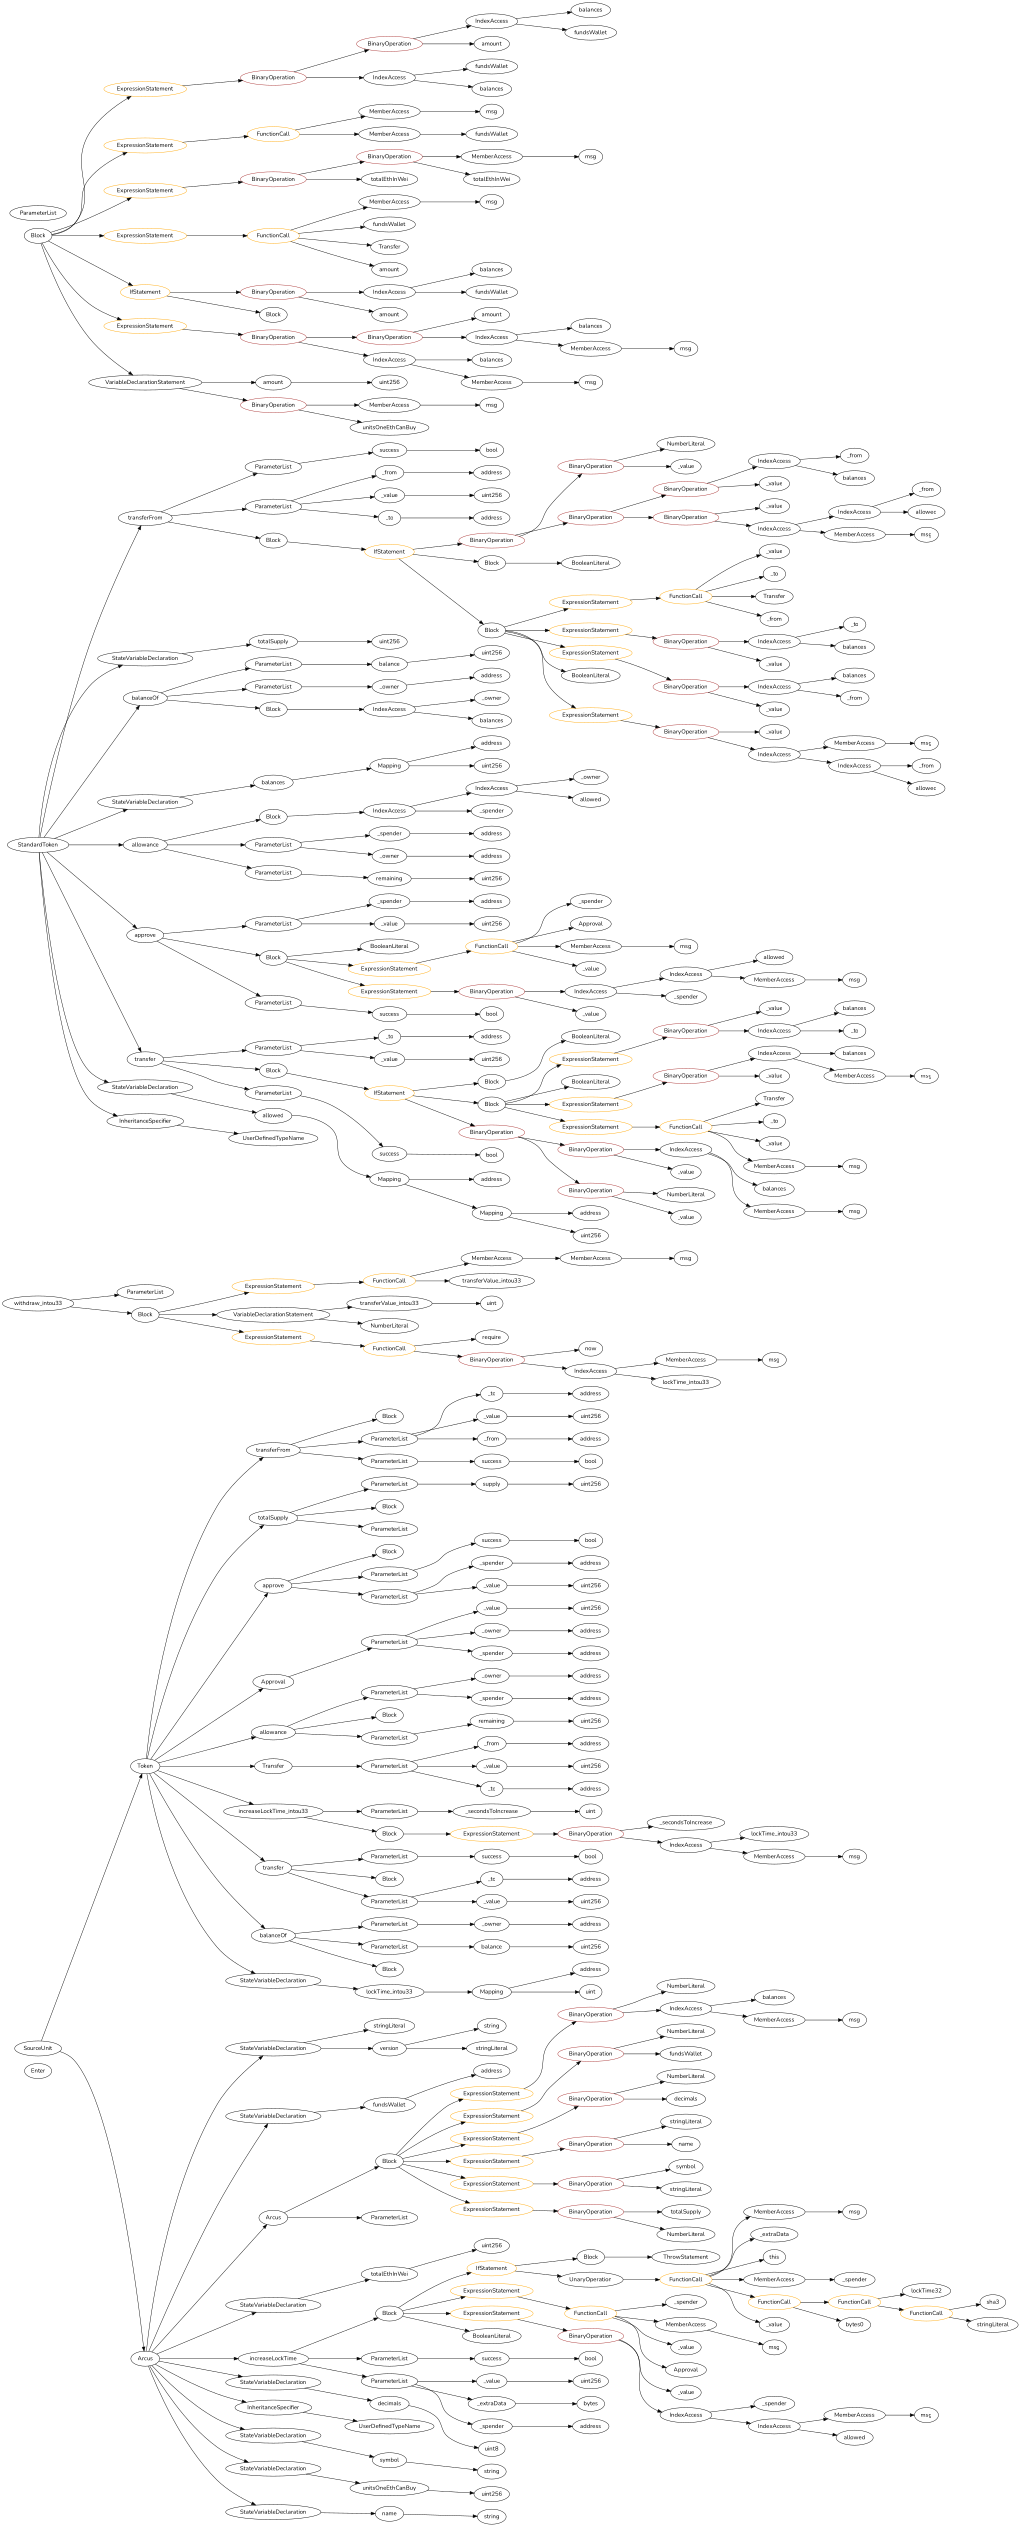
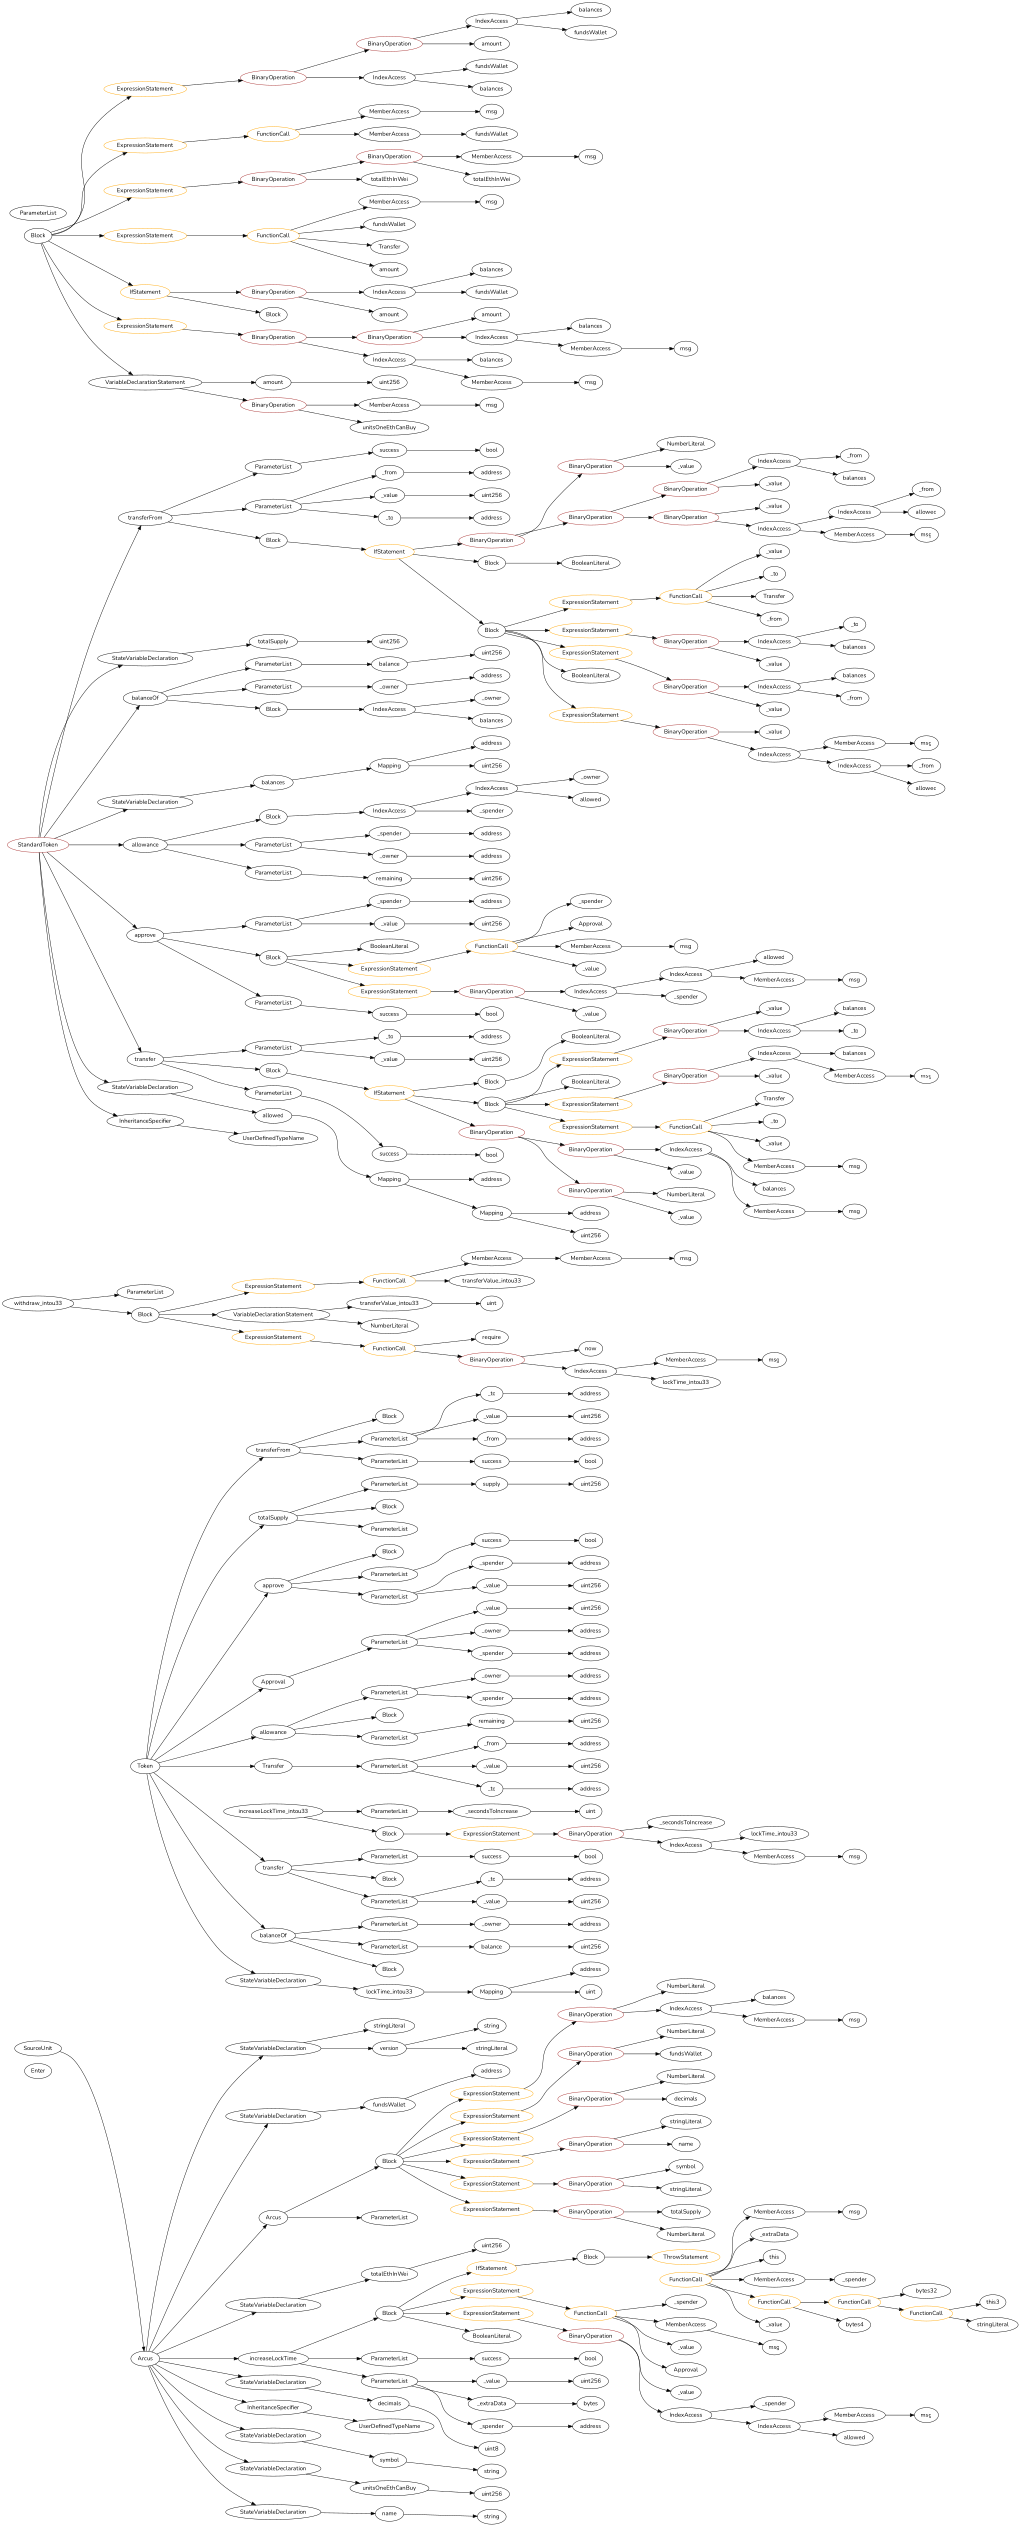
node "StandardToken": color black -> brown
edge "Token" -> "increaseLockTime_intou33": removed
edge "SourceUnit" -> "Token": removed
node "ThrowStatement": color black -> orange
node "UnaryOperation": removed
node "lockTime32": label "lockTime32" -> "bytes32"
node "sha3": label "sha3" -> "this3"
node "bytes0": label "bytes0" -> "bytes4"
